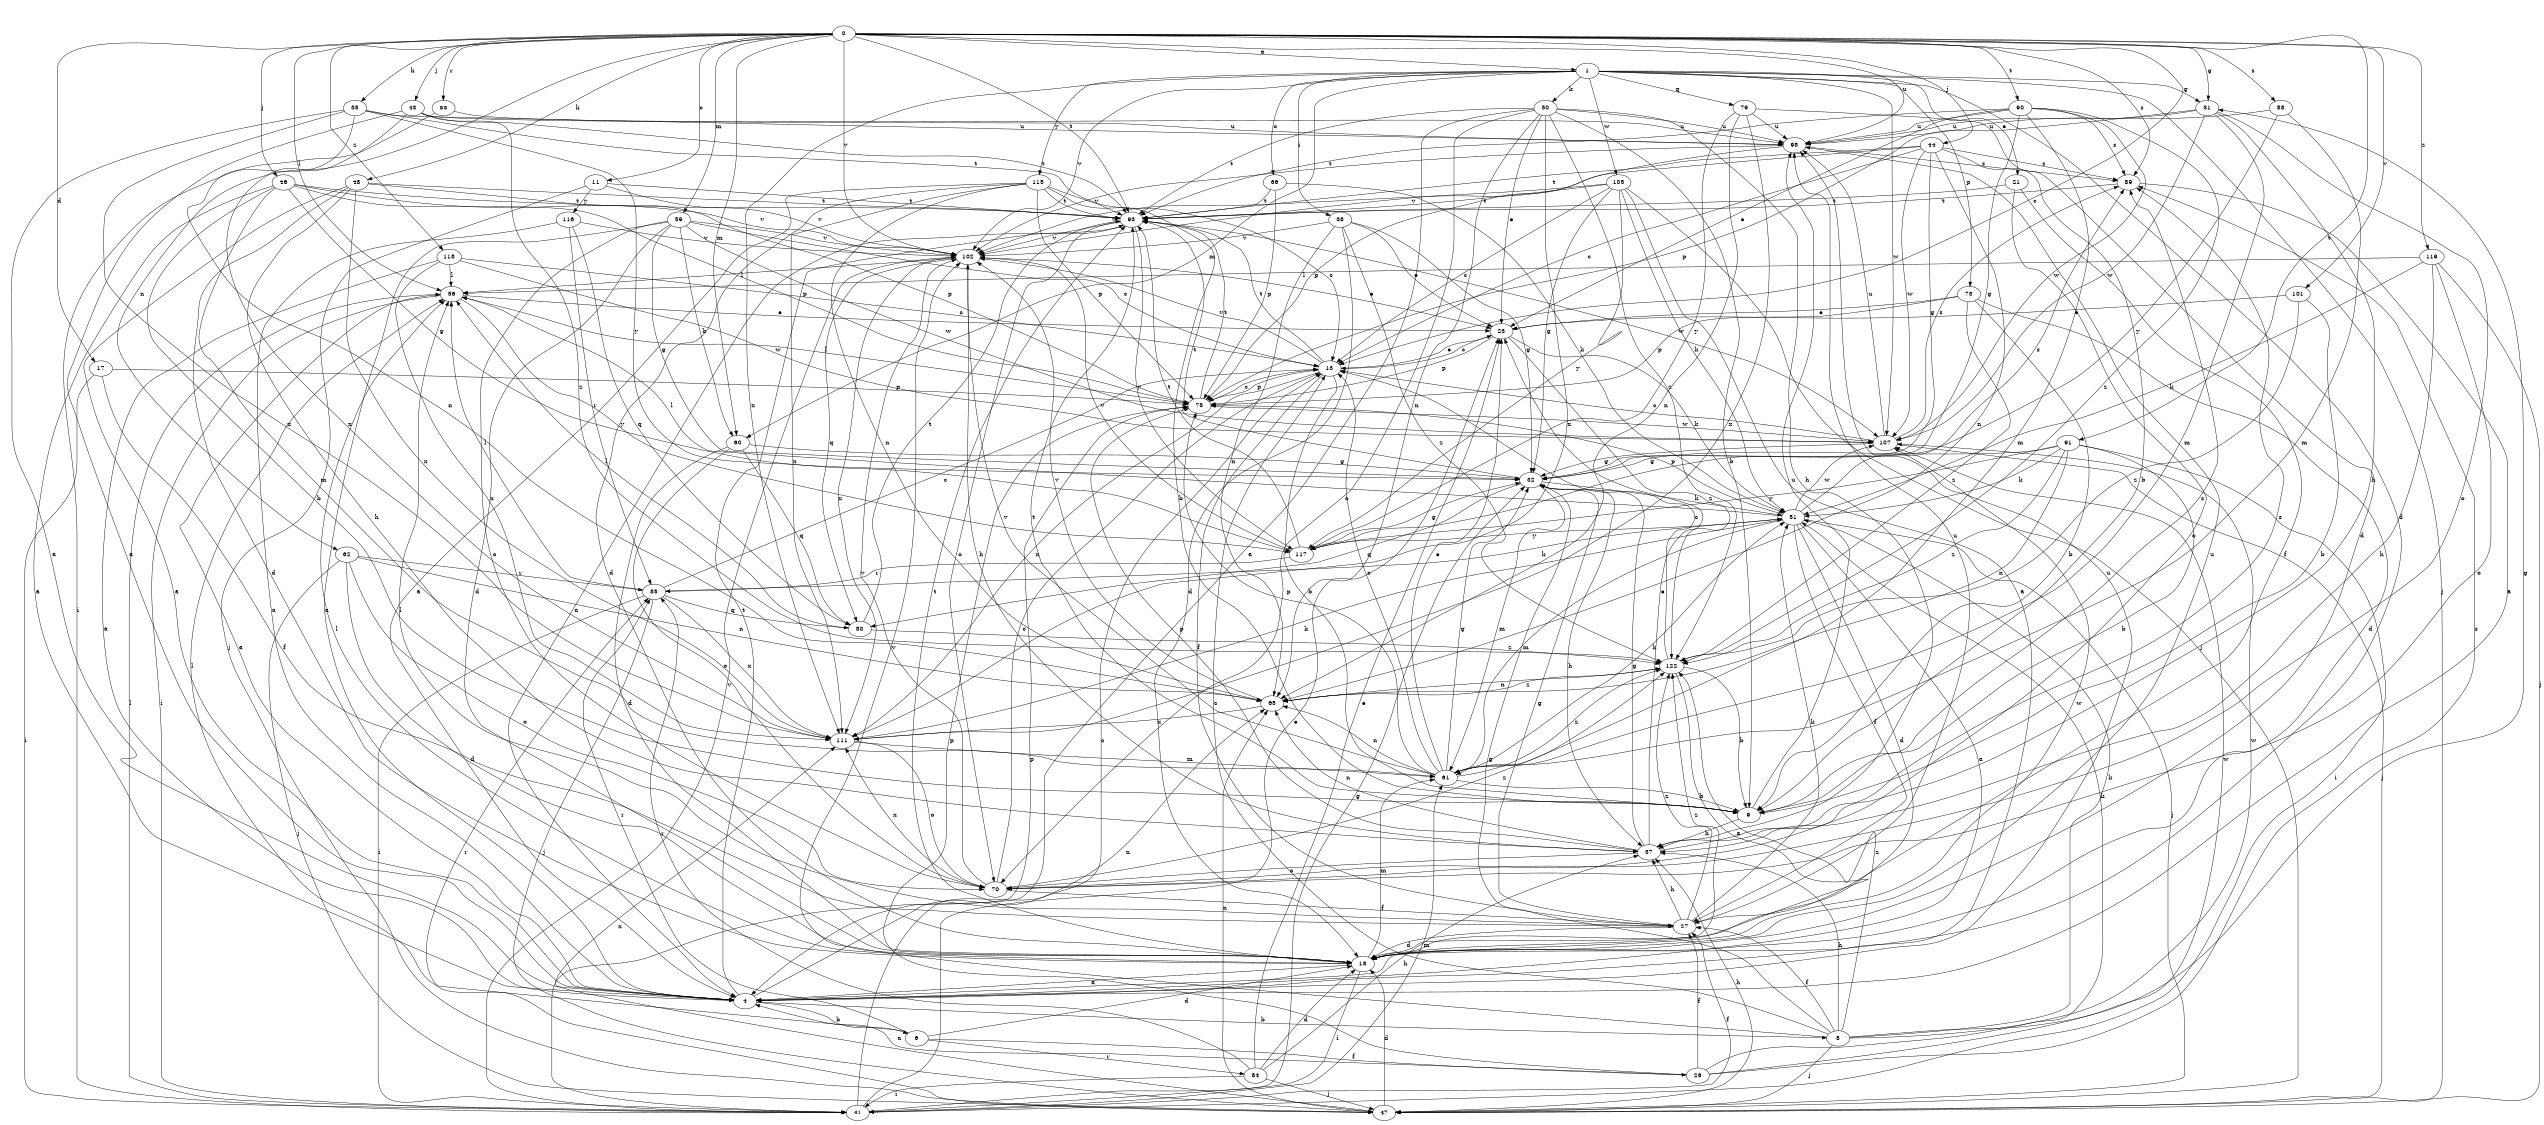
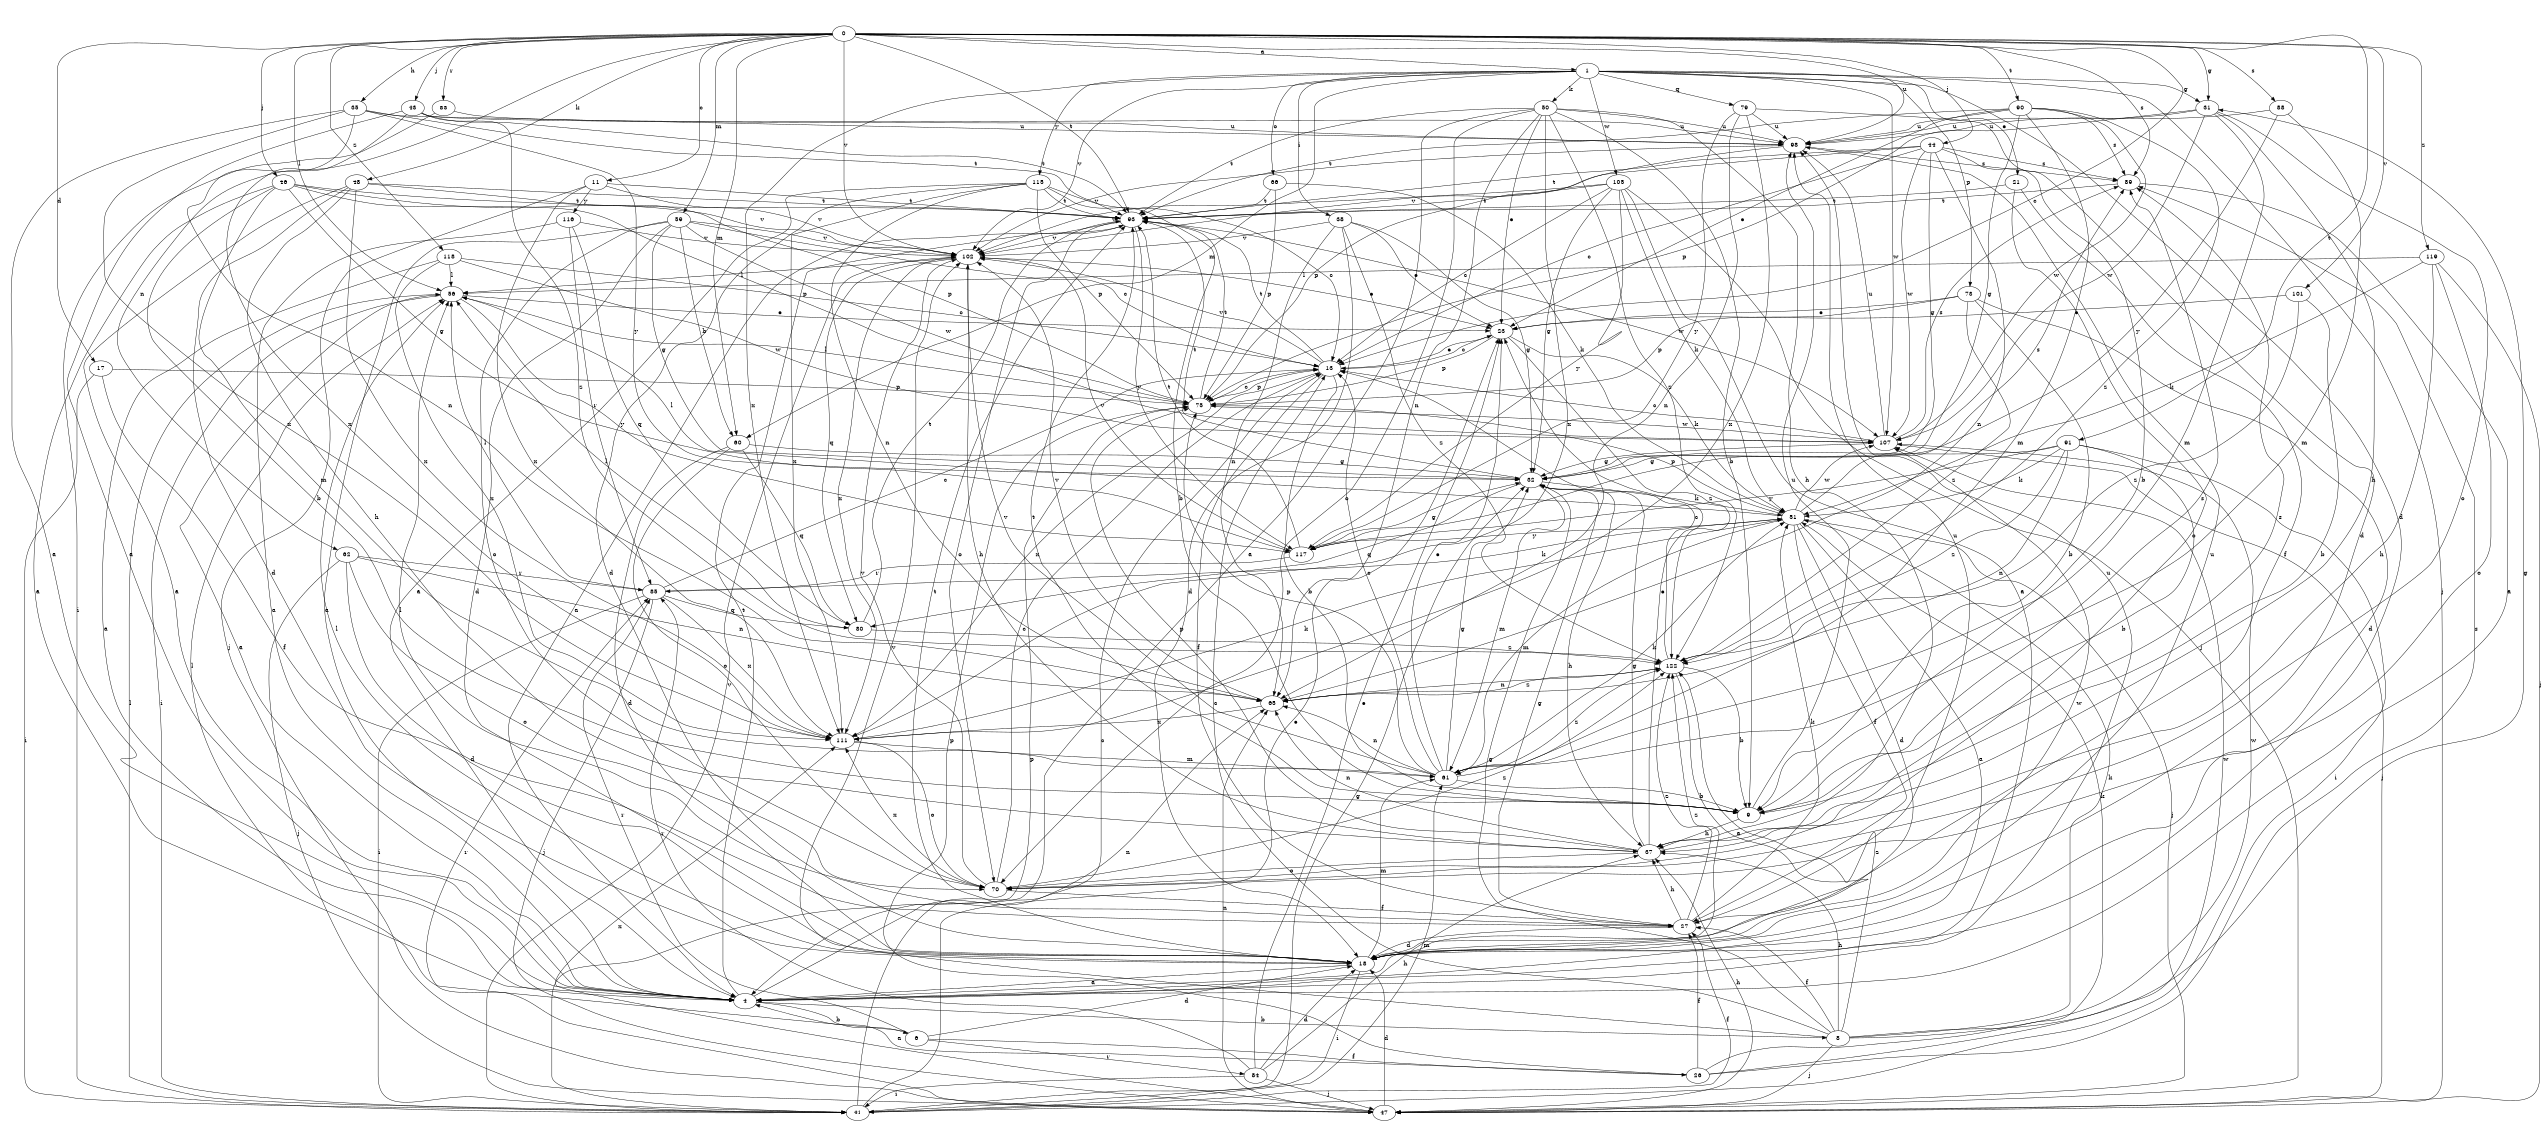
edge "11" -> "111": added, label "x"
